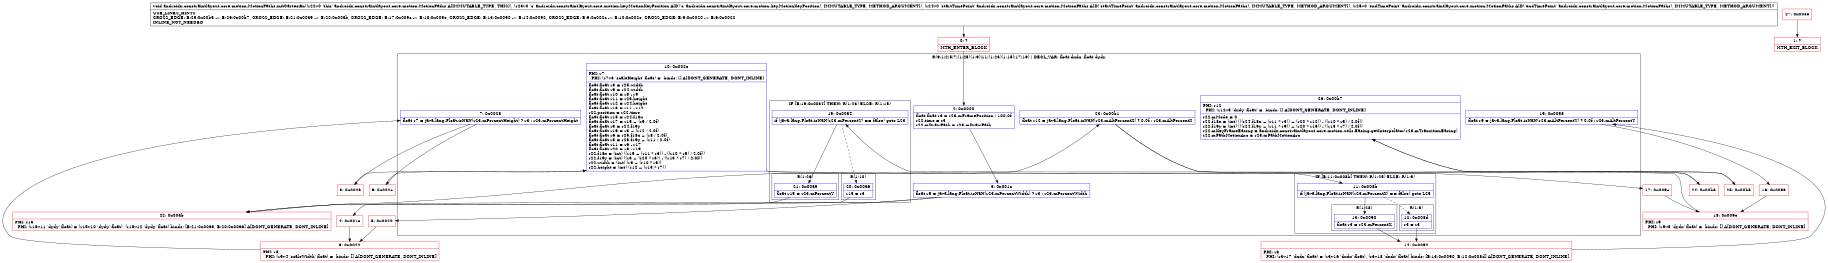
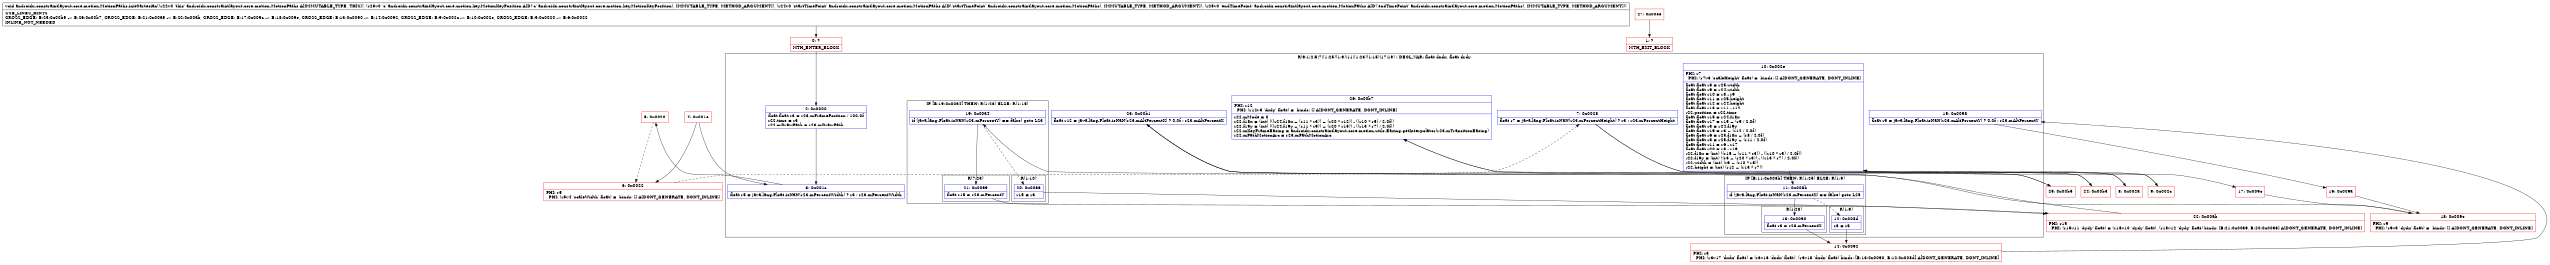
edge "6: 0x0022" -> "7: 0x0028": style solid -> dashed
cluster "R(1:23)": label "R(1:23)" -> "R(7:23)"
edge "3: 0x001c" -> "4: 0x001e": reversed
cluster "R(1:5)": label "R(1:5)" -> "R(1:9)"
edge "5: 0x0020" -> "6: 0x0022": style solid -> dashed
